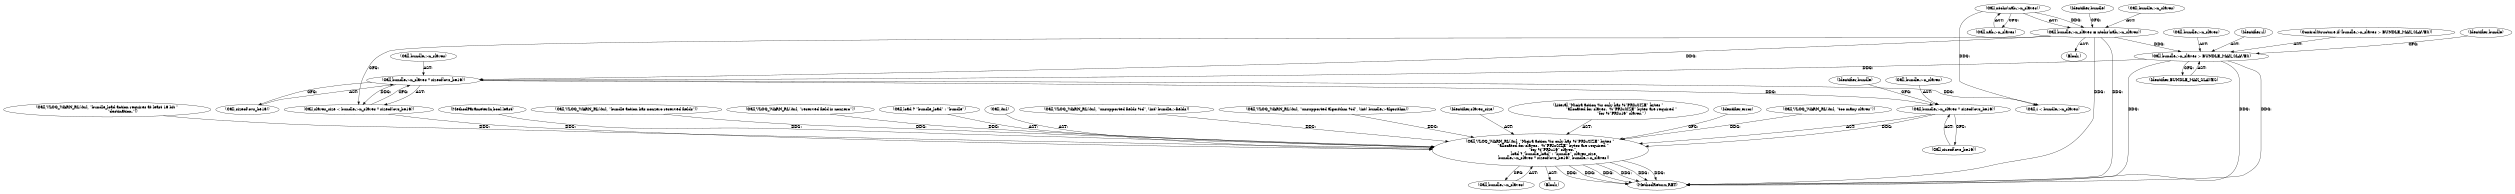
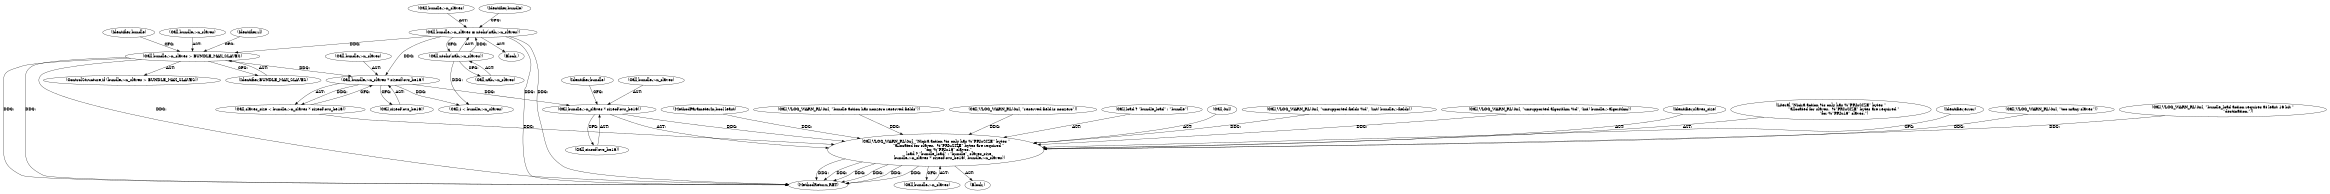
edge "(Call,bundle->n_slaves = ntohs(nab->n_slaves))" -> "(Call,slaves_size < bundle->n_slaves * sizeof(ovs_be16))": now "(Call,bundle->n_slaves = ntohs(nab->n_slaves))" -> "(Call,ntohs(nab->n_slaves))"
edge "(Identifier,rl)" -> "(Call,bundle->n_slaves > BUNDLE_MAX_SLAVES)": label "AST: " -> "CFG: "
edge "(ControlStructure,if (bundle->n_slaves > BUNDLE_MAX_SLAVES))" -> "(Call,bundle->n_slaves > BUNDLE_MAX_SLAVES)": reversed
